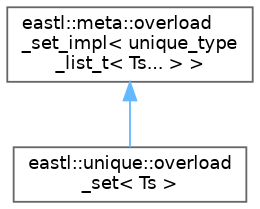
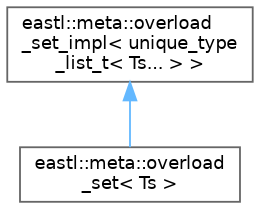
node "eastl::unique::overload _set< Ts >": label "eastl::unique::overload _set< Ts >" -> "eastl::meta::overload _set< Ts >"
